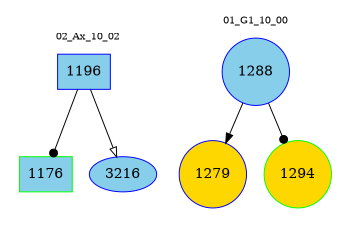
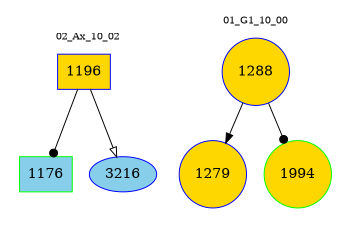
node "1196": fillcolor skyblue -> gold
node "1288": fillcolor skyblue -> gold
node "1294": label "1294" -> "1994"
